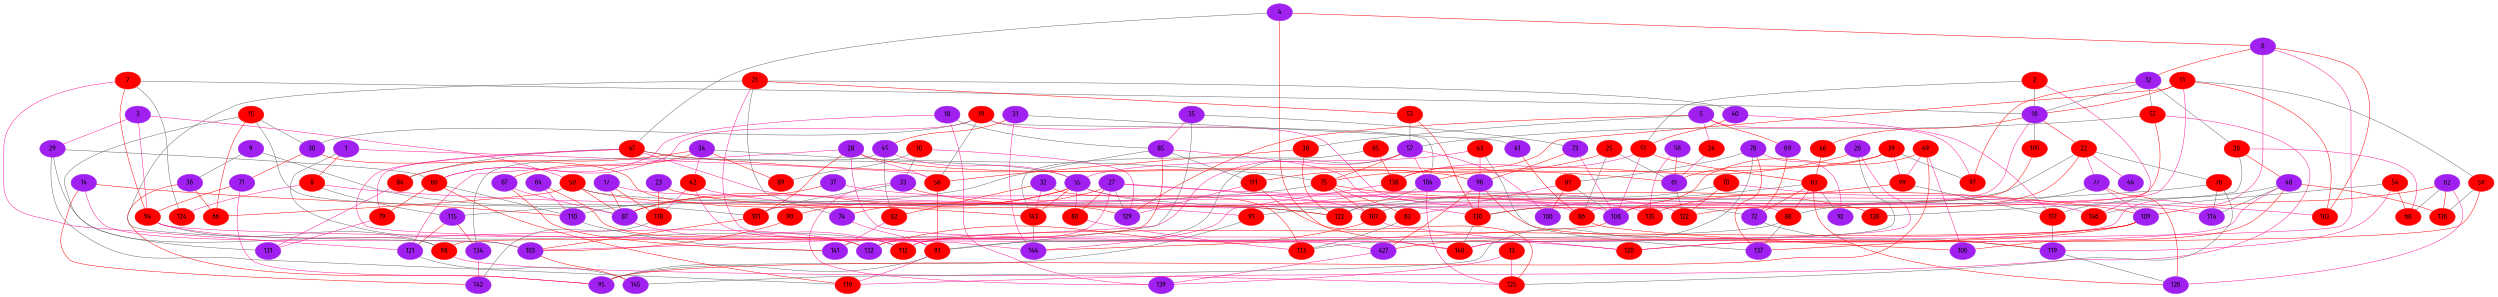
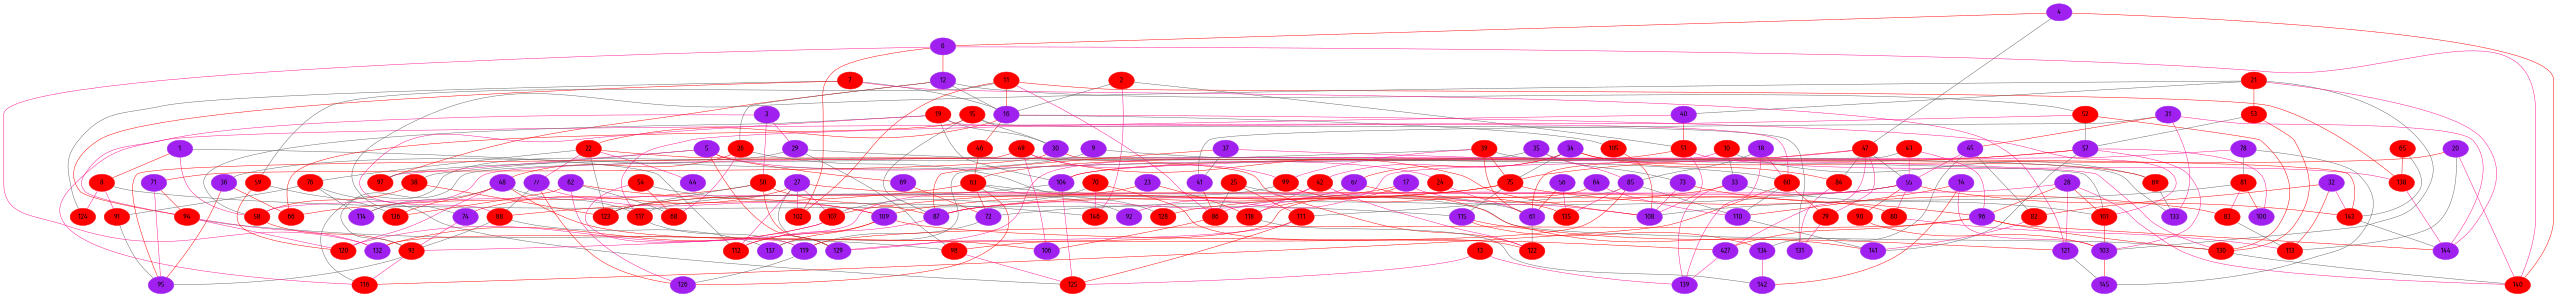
edge "37" -- "41": added
node "133": added
edge "78" -- "137": removed
edge "108" -- "144": now "96" -- "144"
